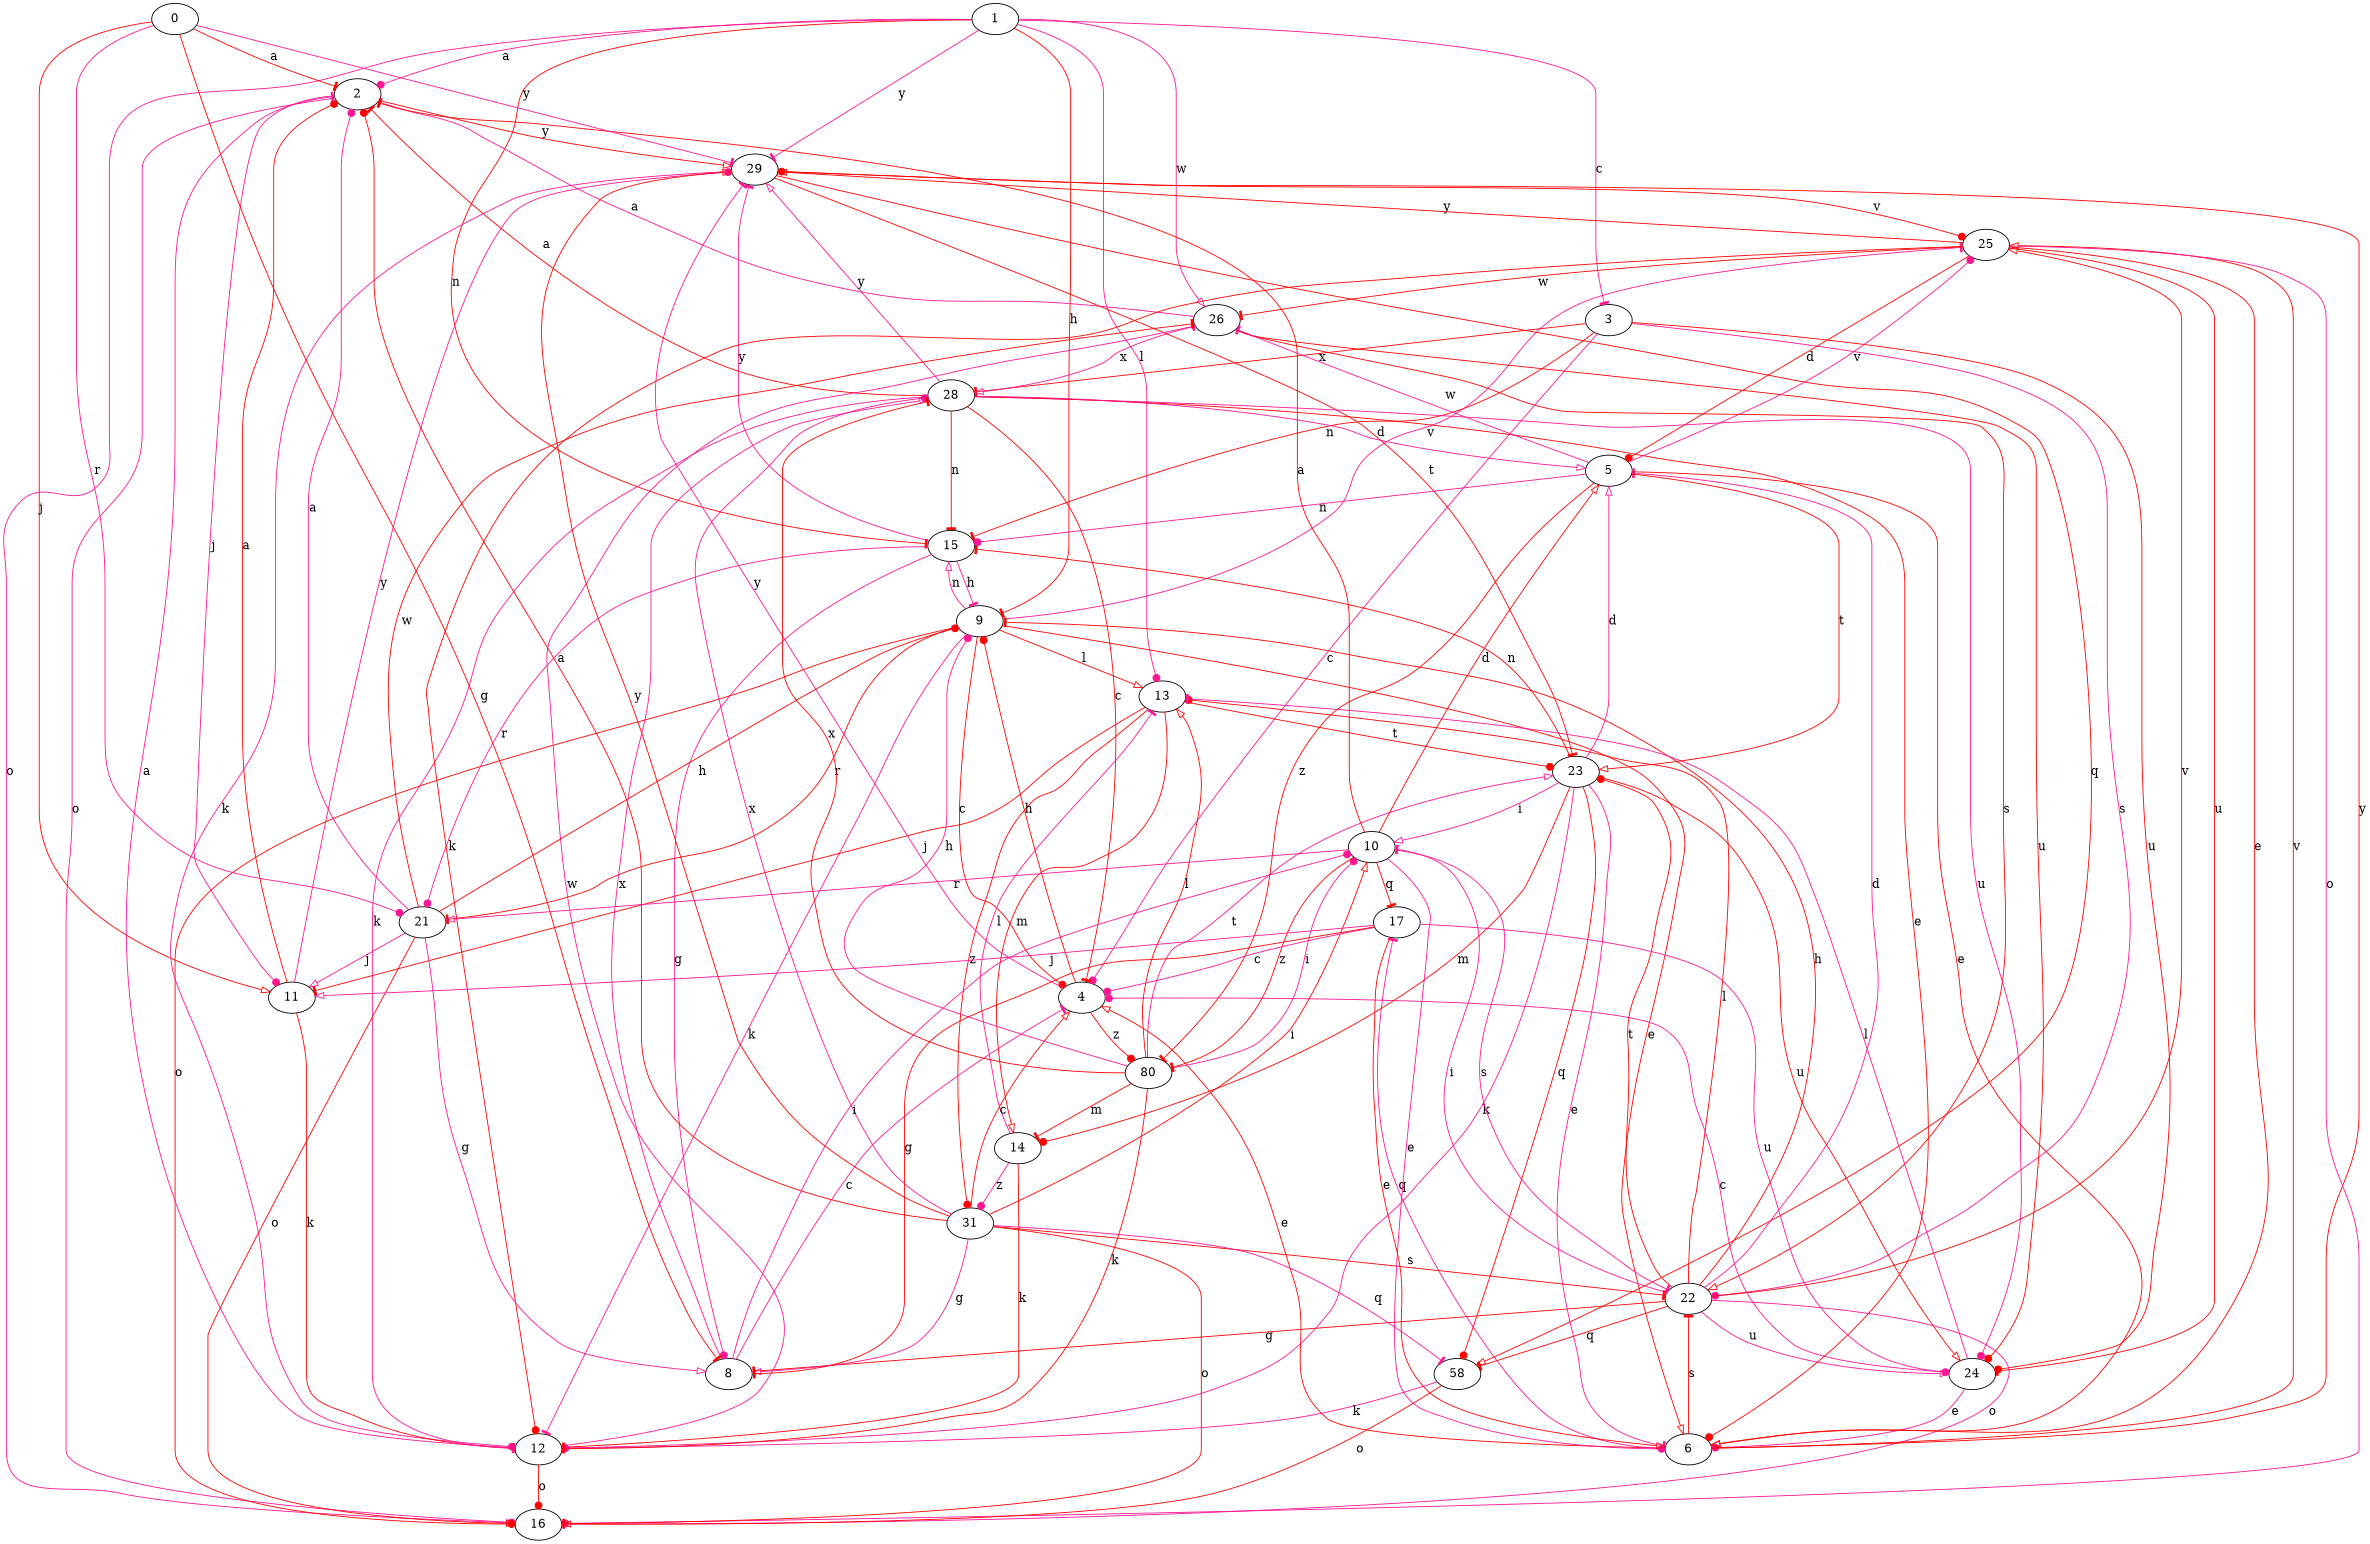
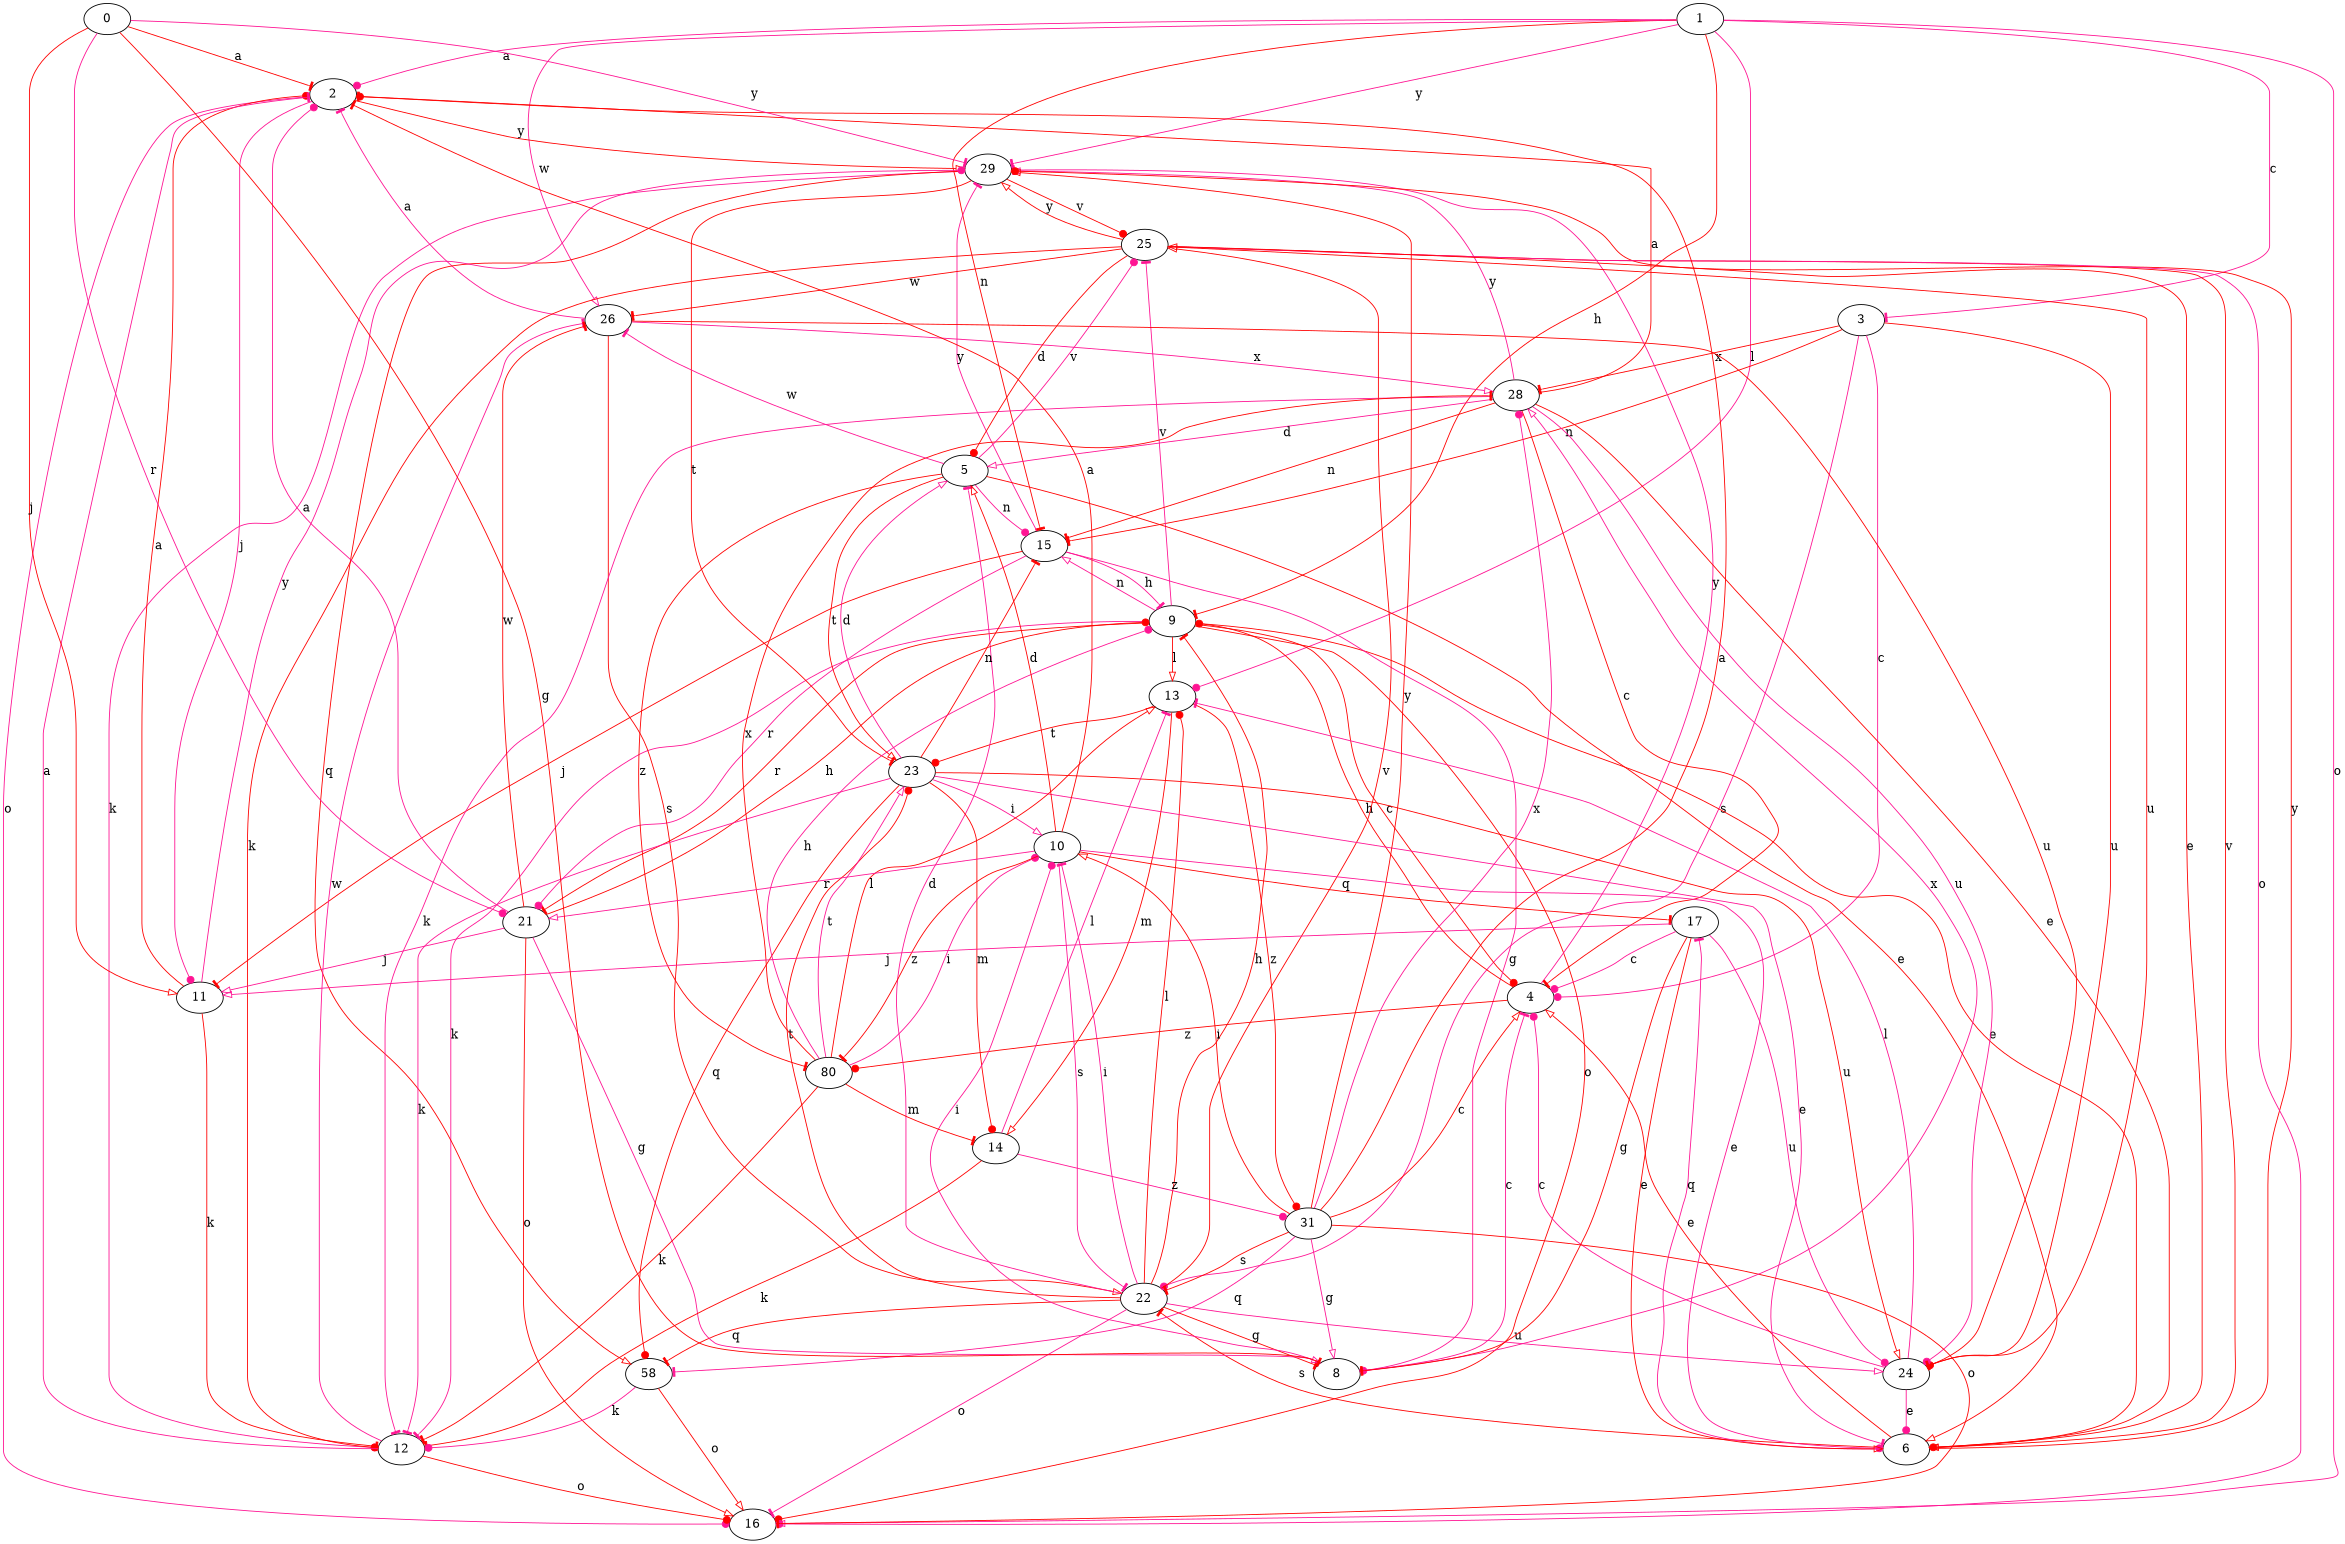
edge "3" -> "24": arrowhead dot -> tee
edge "13" -> "11": now "15" -> "11"
